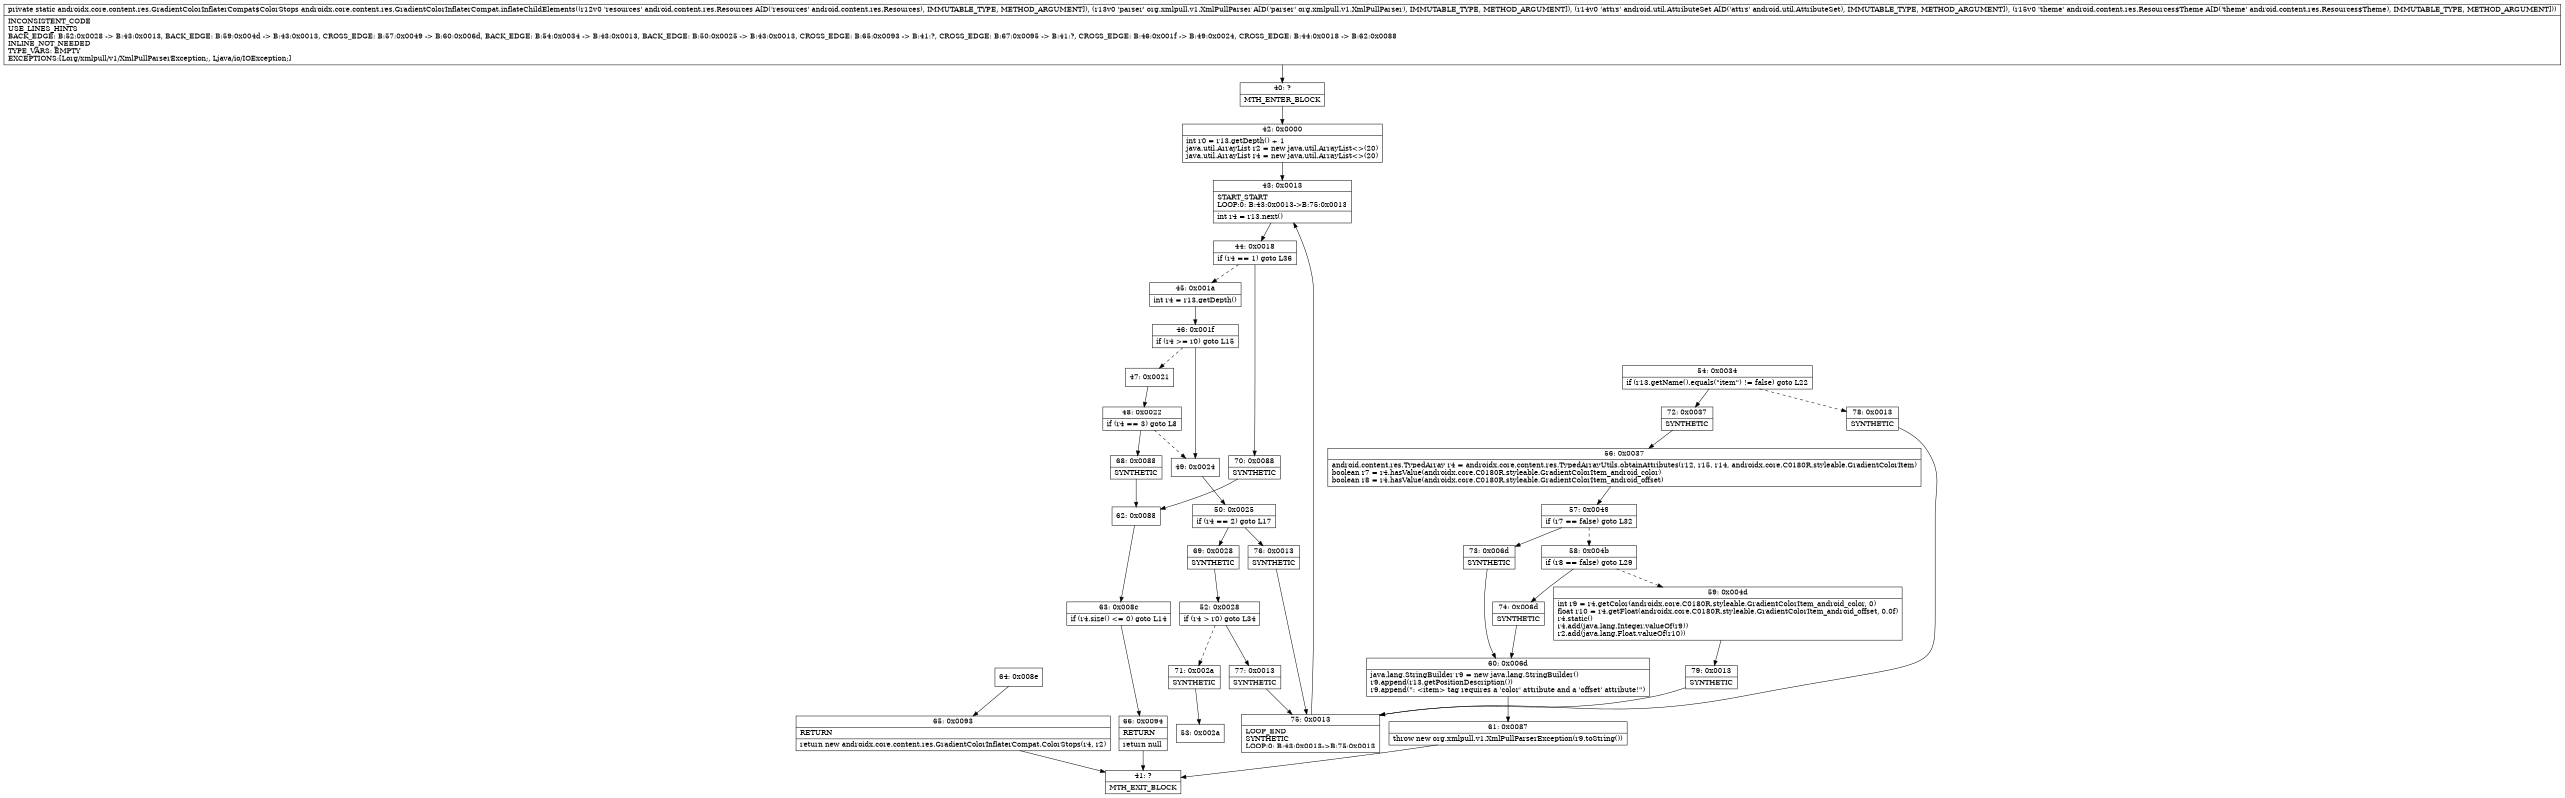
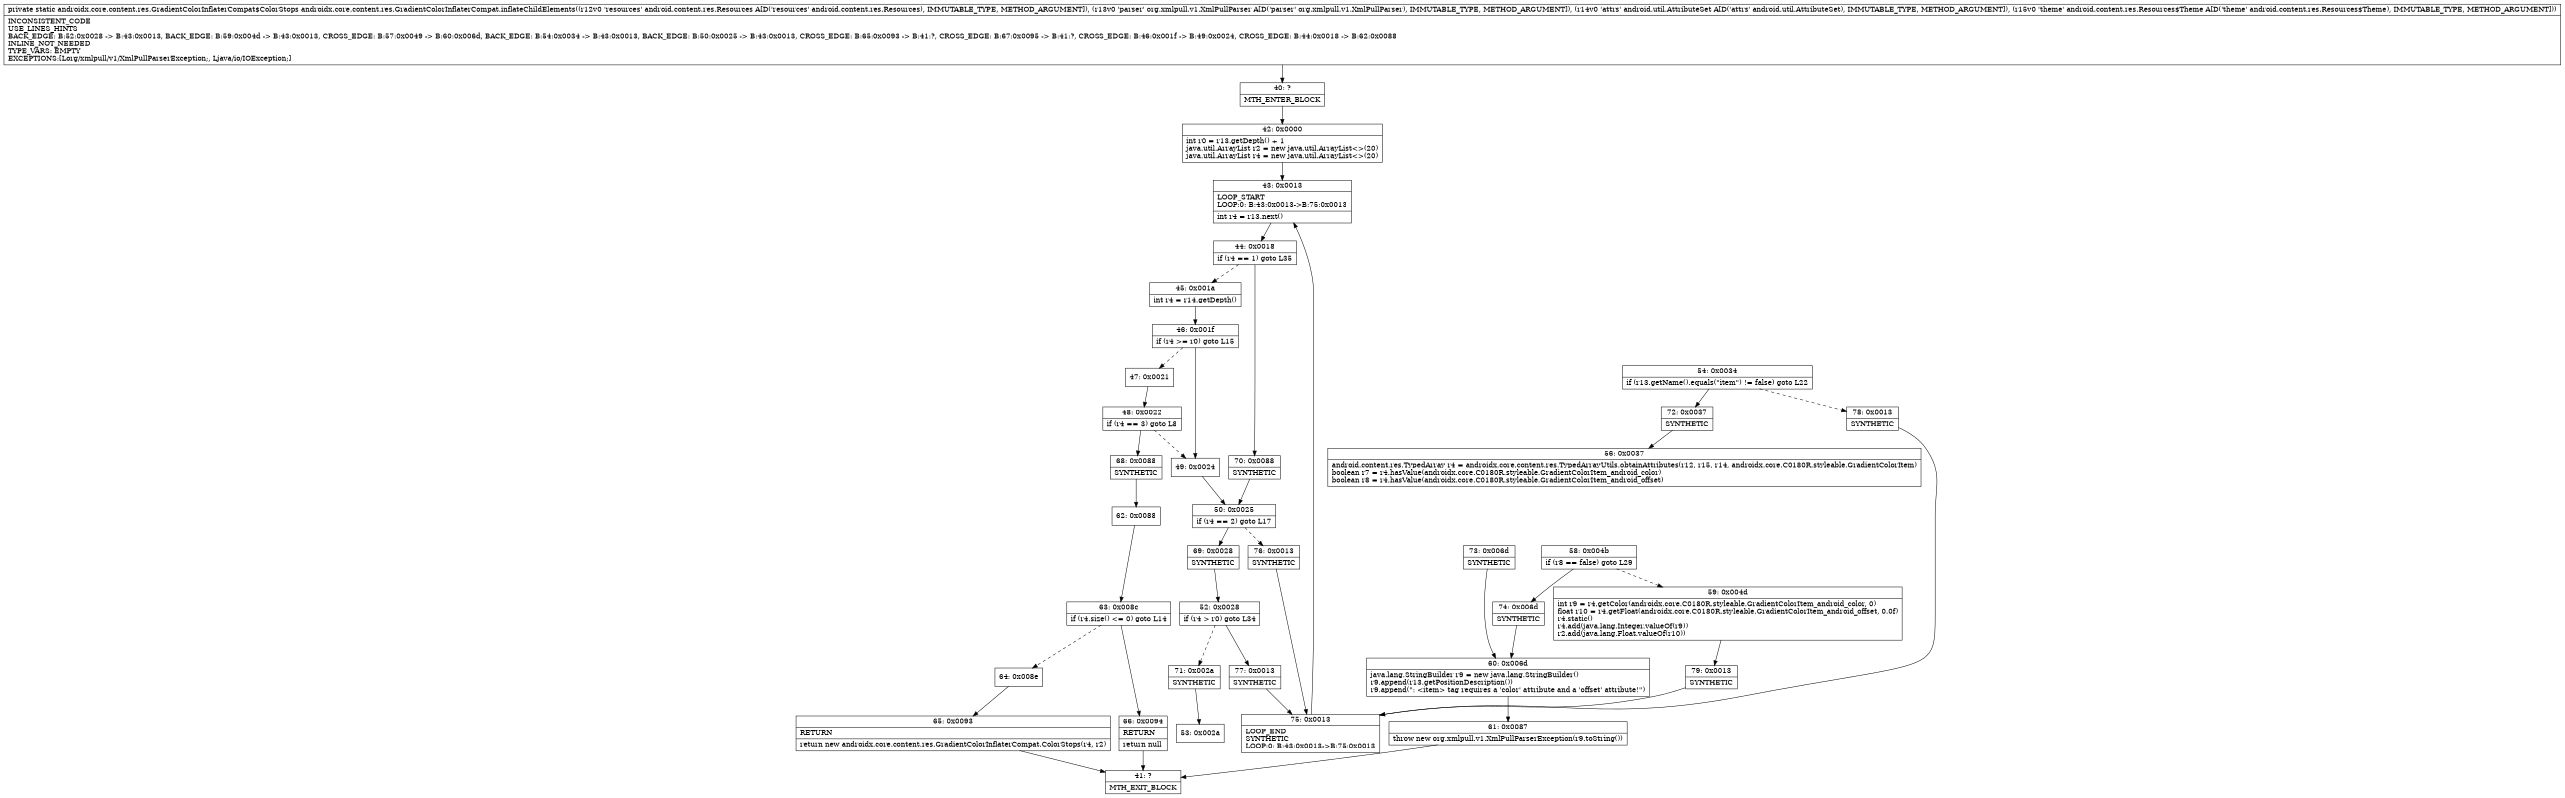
node "43: 0x0013": text "START_START" -> "LOOP_START"
node "44: 0x0018": text "if (r4 == 1) goto L36" -> "if (r4 == 1) goto L35"
node "45: 0x001a": text "int r4 = r13.getDepth()" -> "int r4 = r14.getDepth()"
edge "70: 0x0088" -> "62: 0x0088": now "70: 0x0088" -> "50: 0x0025"
node "57: 0x0049": removed
edge "50: 0x0025" -> "76: 0x0013": style solid -> dashed
edge "63: 0x008c" -> "64: 0x008e": added
